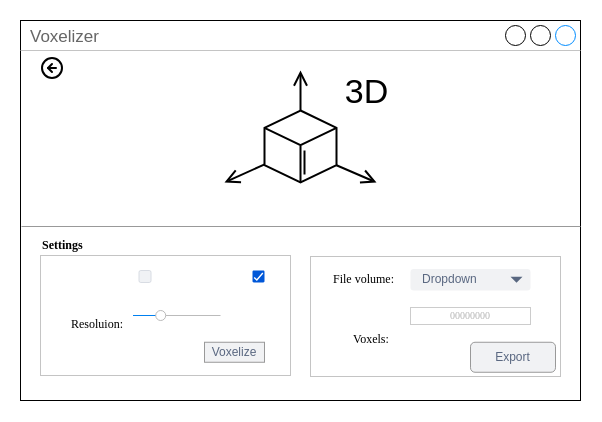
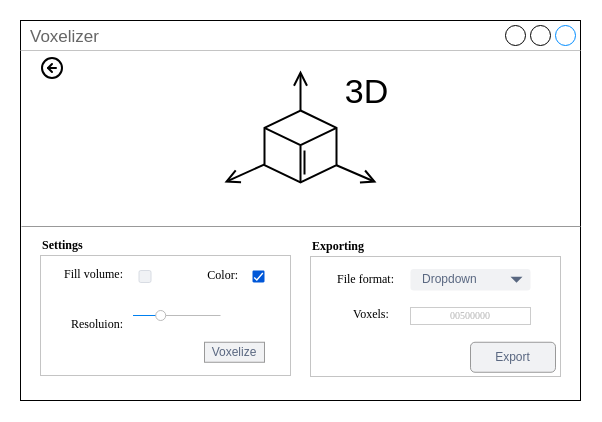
node "Exporting": added
node "Fill volume:": added
node "Color:": added
node "File volume:": label "File volume:" -> "File format:"
node "00000000": label "00000000" -> "00500000"
node "Voxels:": moved (372, 340) -> (372, 315)
